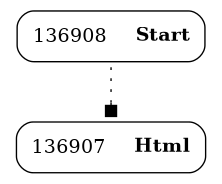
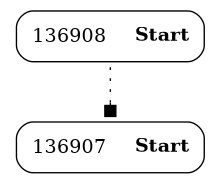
node "136907": text "Html" -> "Start"
